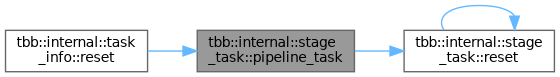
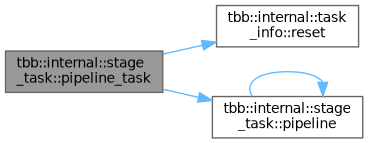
edge "tbb::internal::task _info::reset" -> "tbb::internal::stage _task::pipeline_task": reversed
node "tbb::internal::stage _task::reset": label "tbb::internal::stage _task::reset" -> "tbb::internal::stage _task::pipeline"
